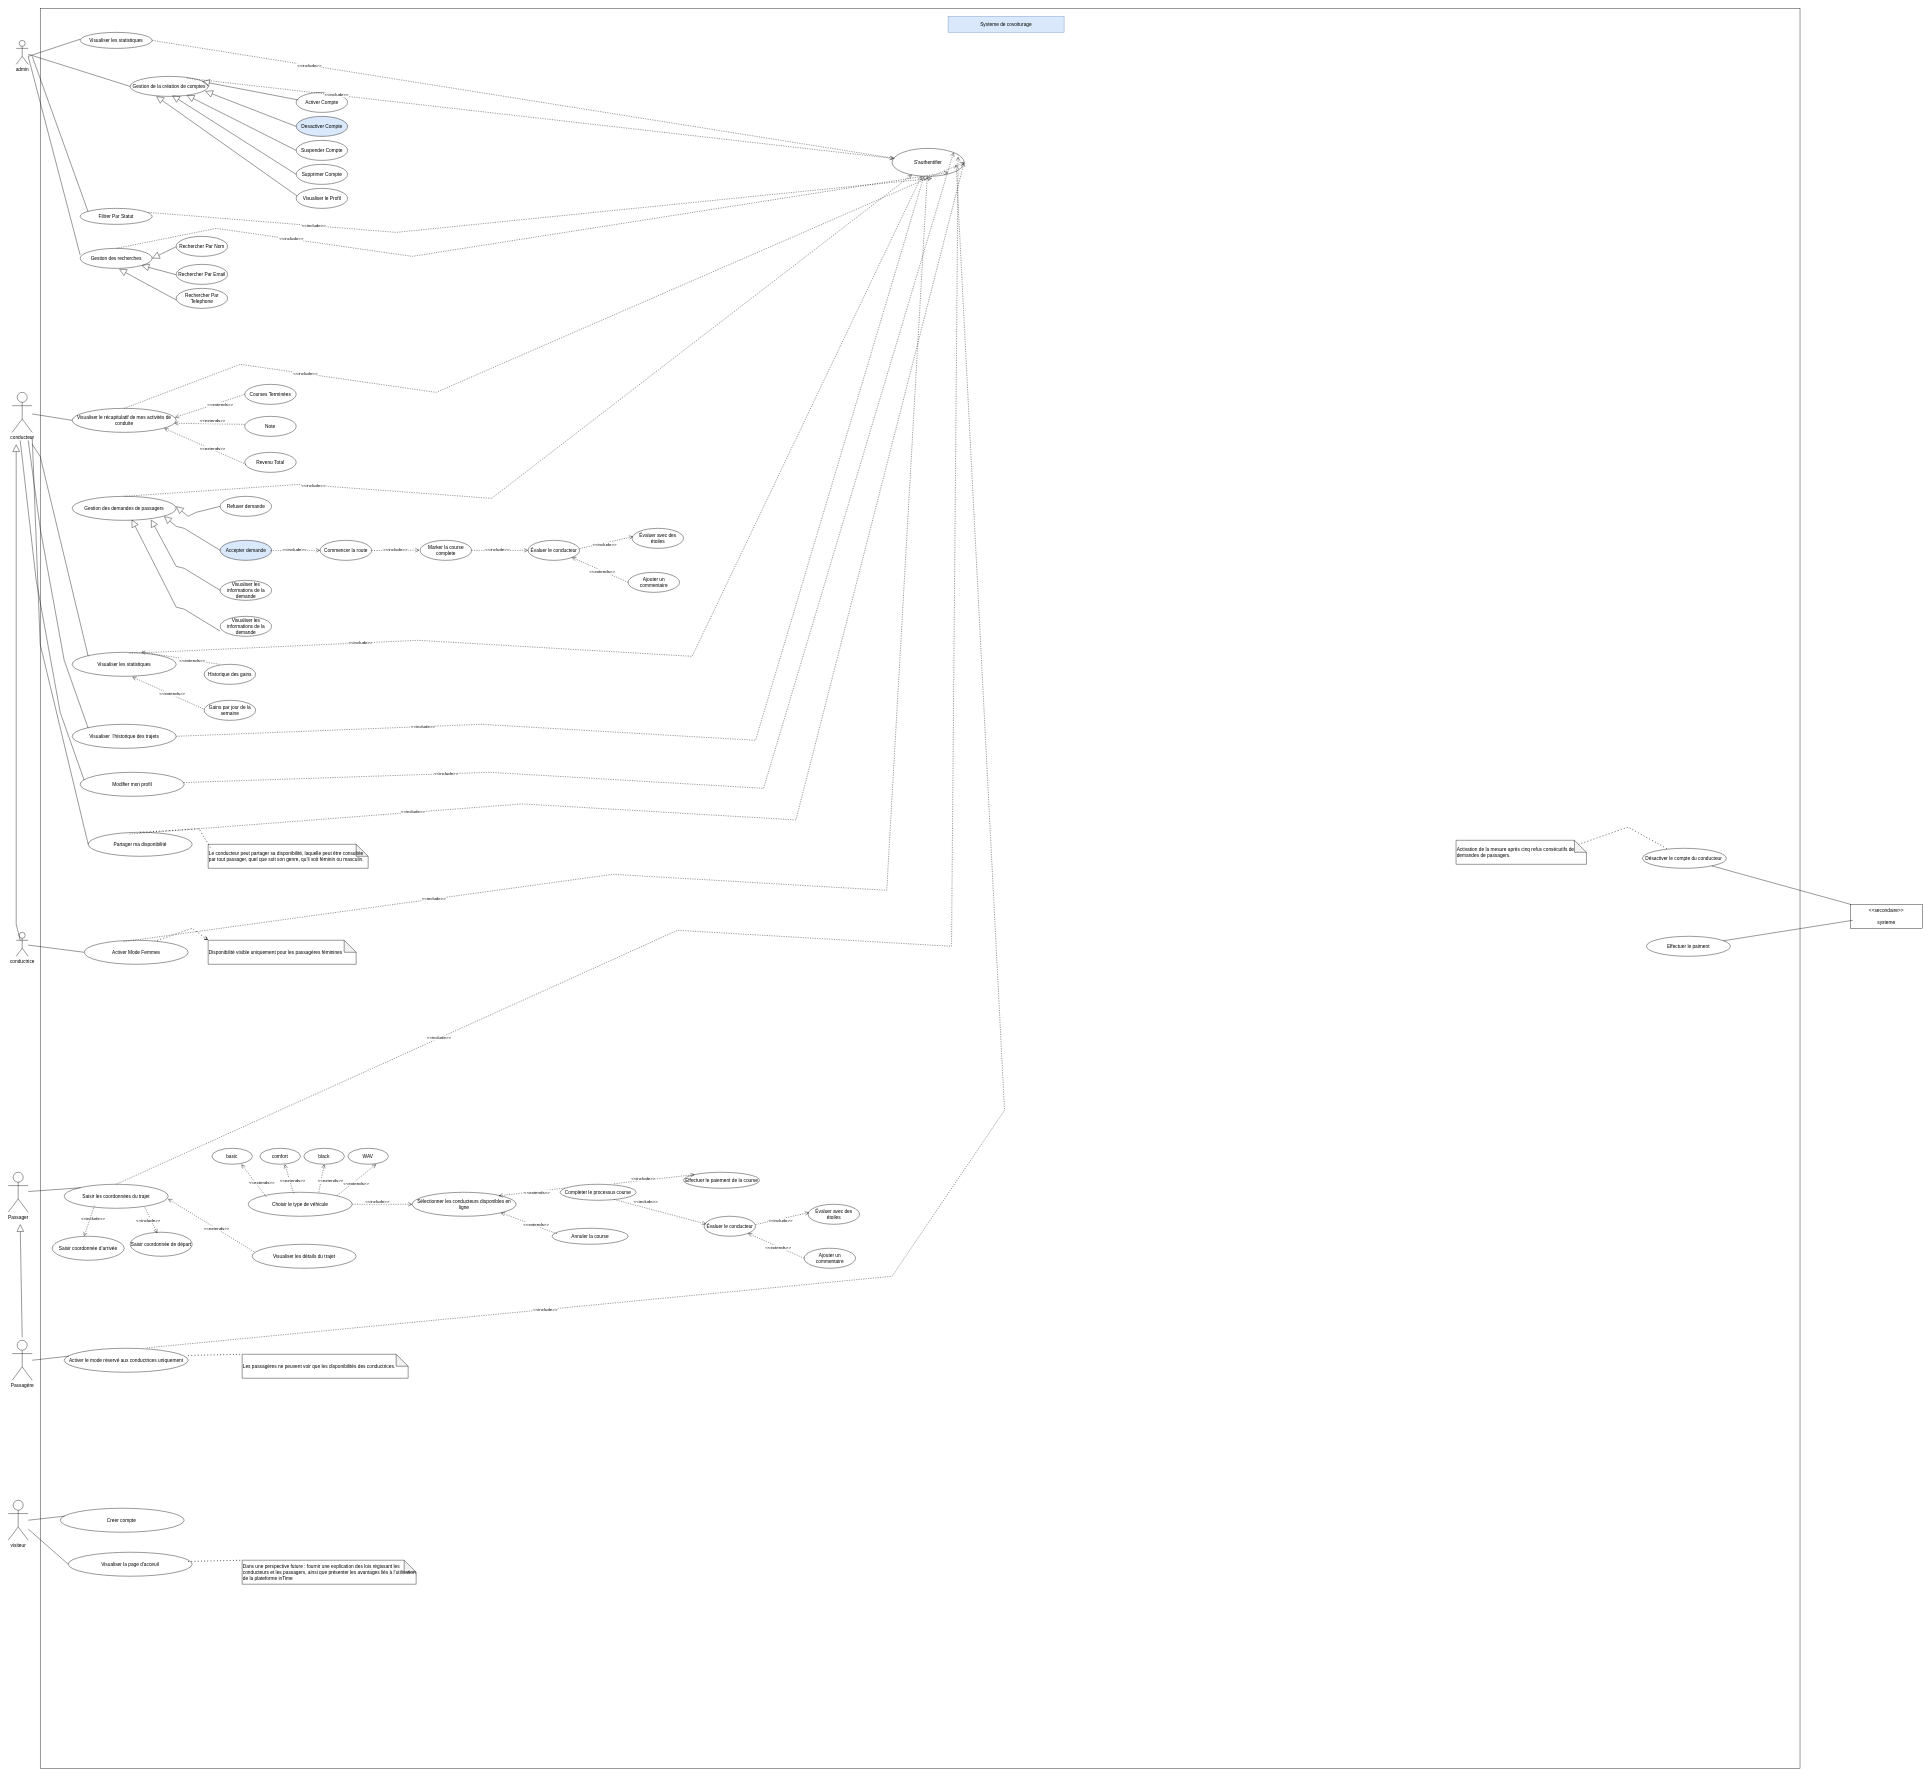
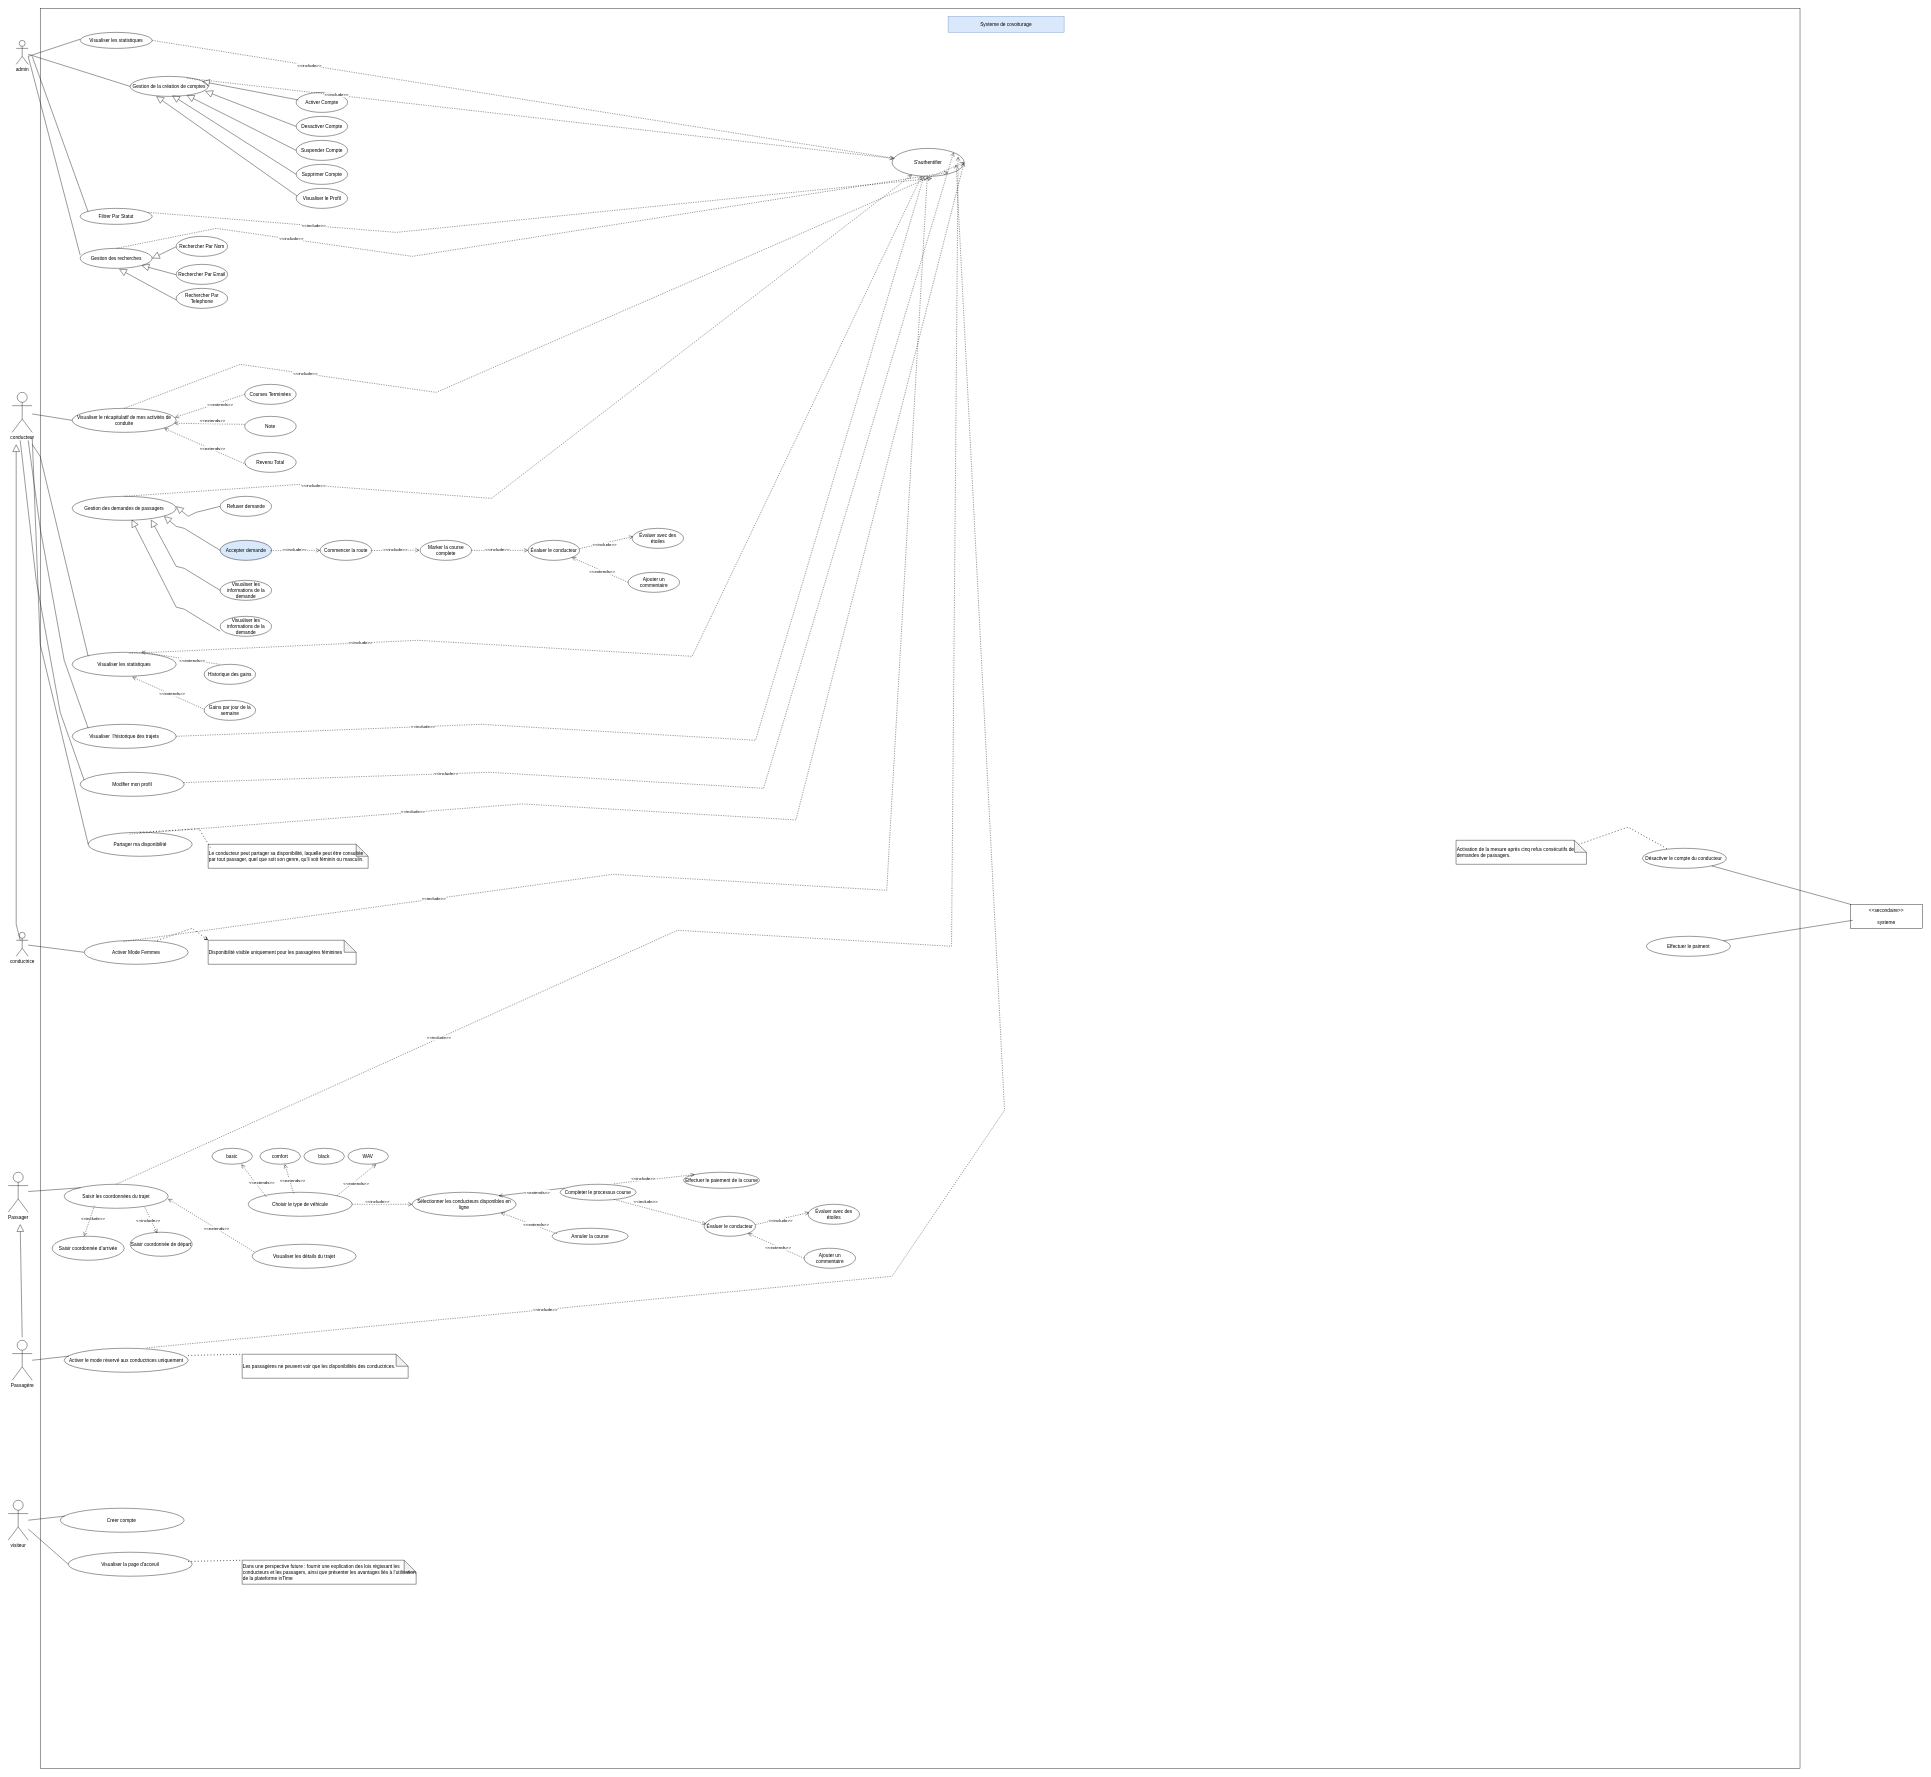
node "Desactiver Compte": fillcolor #dae8fc -> #ffffff
edge "Choisir le type de véhicule" -> "black": removed, label "<<extends>>"
edge "Completer le processus course" -> "Sélectionner les conducteurs disponibles en ligne": style dashed -> solid
